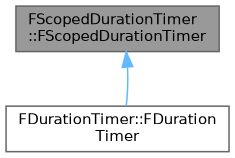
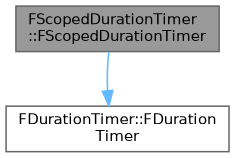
edge "FDurationTimer::FDuration Timer" -> "FScopedDurationTimer ::FScopedDurationTimer": reversed
